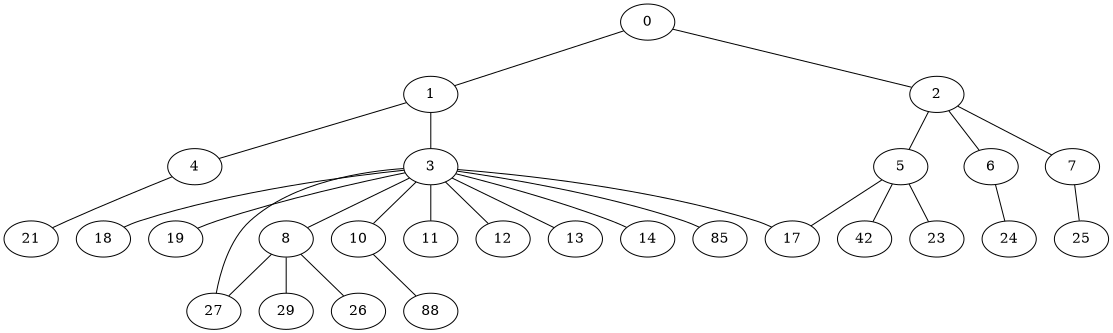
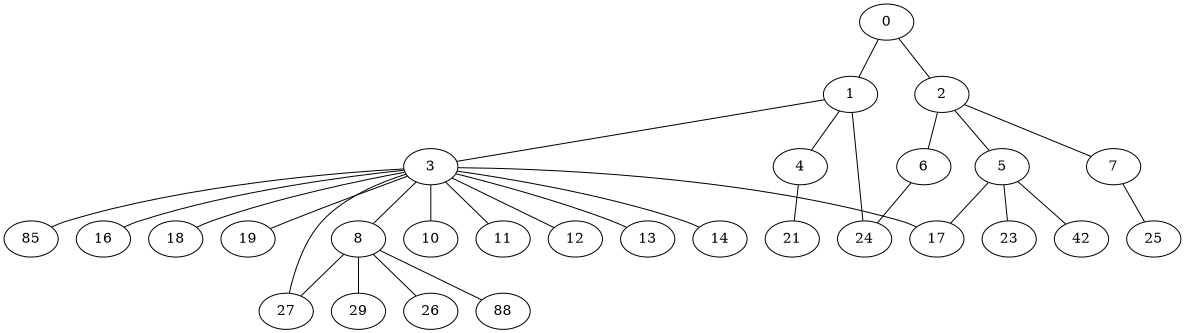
edge "1" -- "24": added
node "16": added
edge "10" -- "88": now "8" -- "88"
